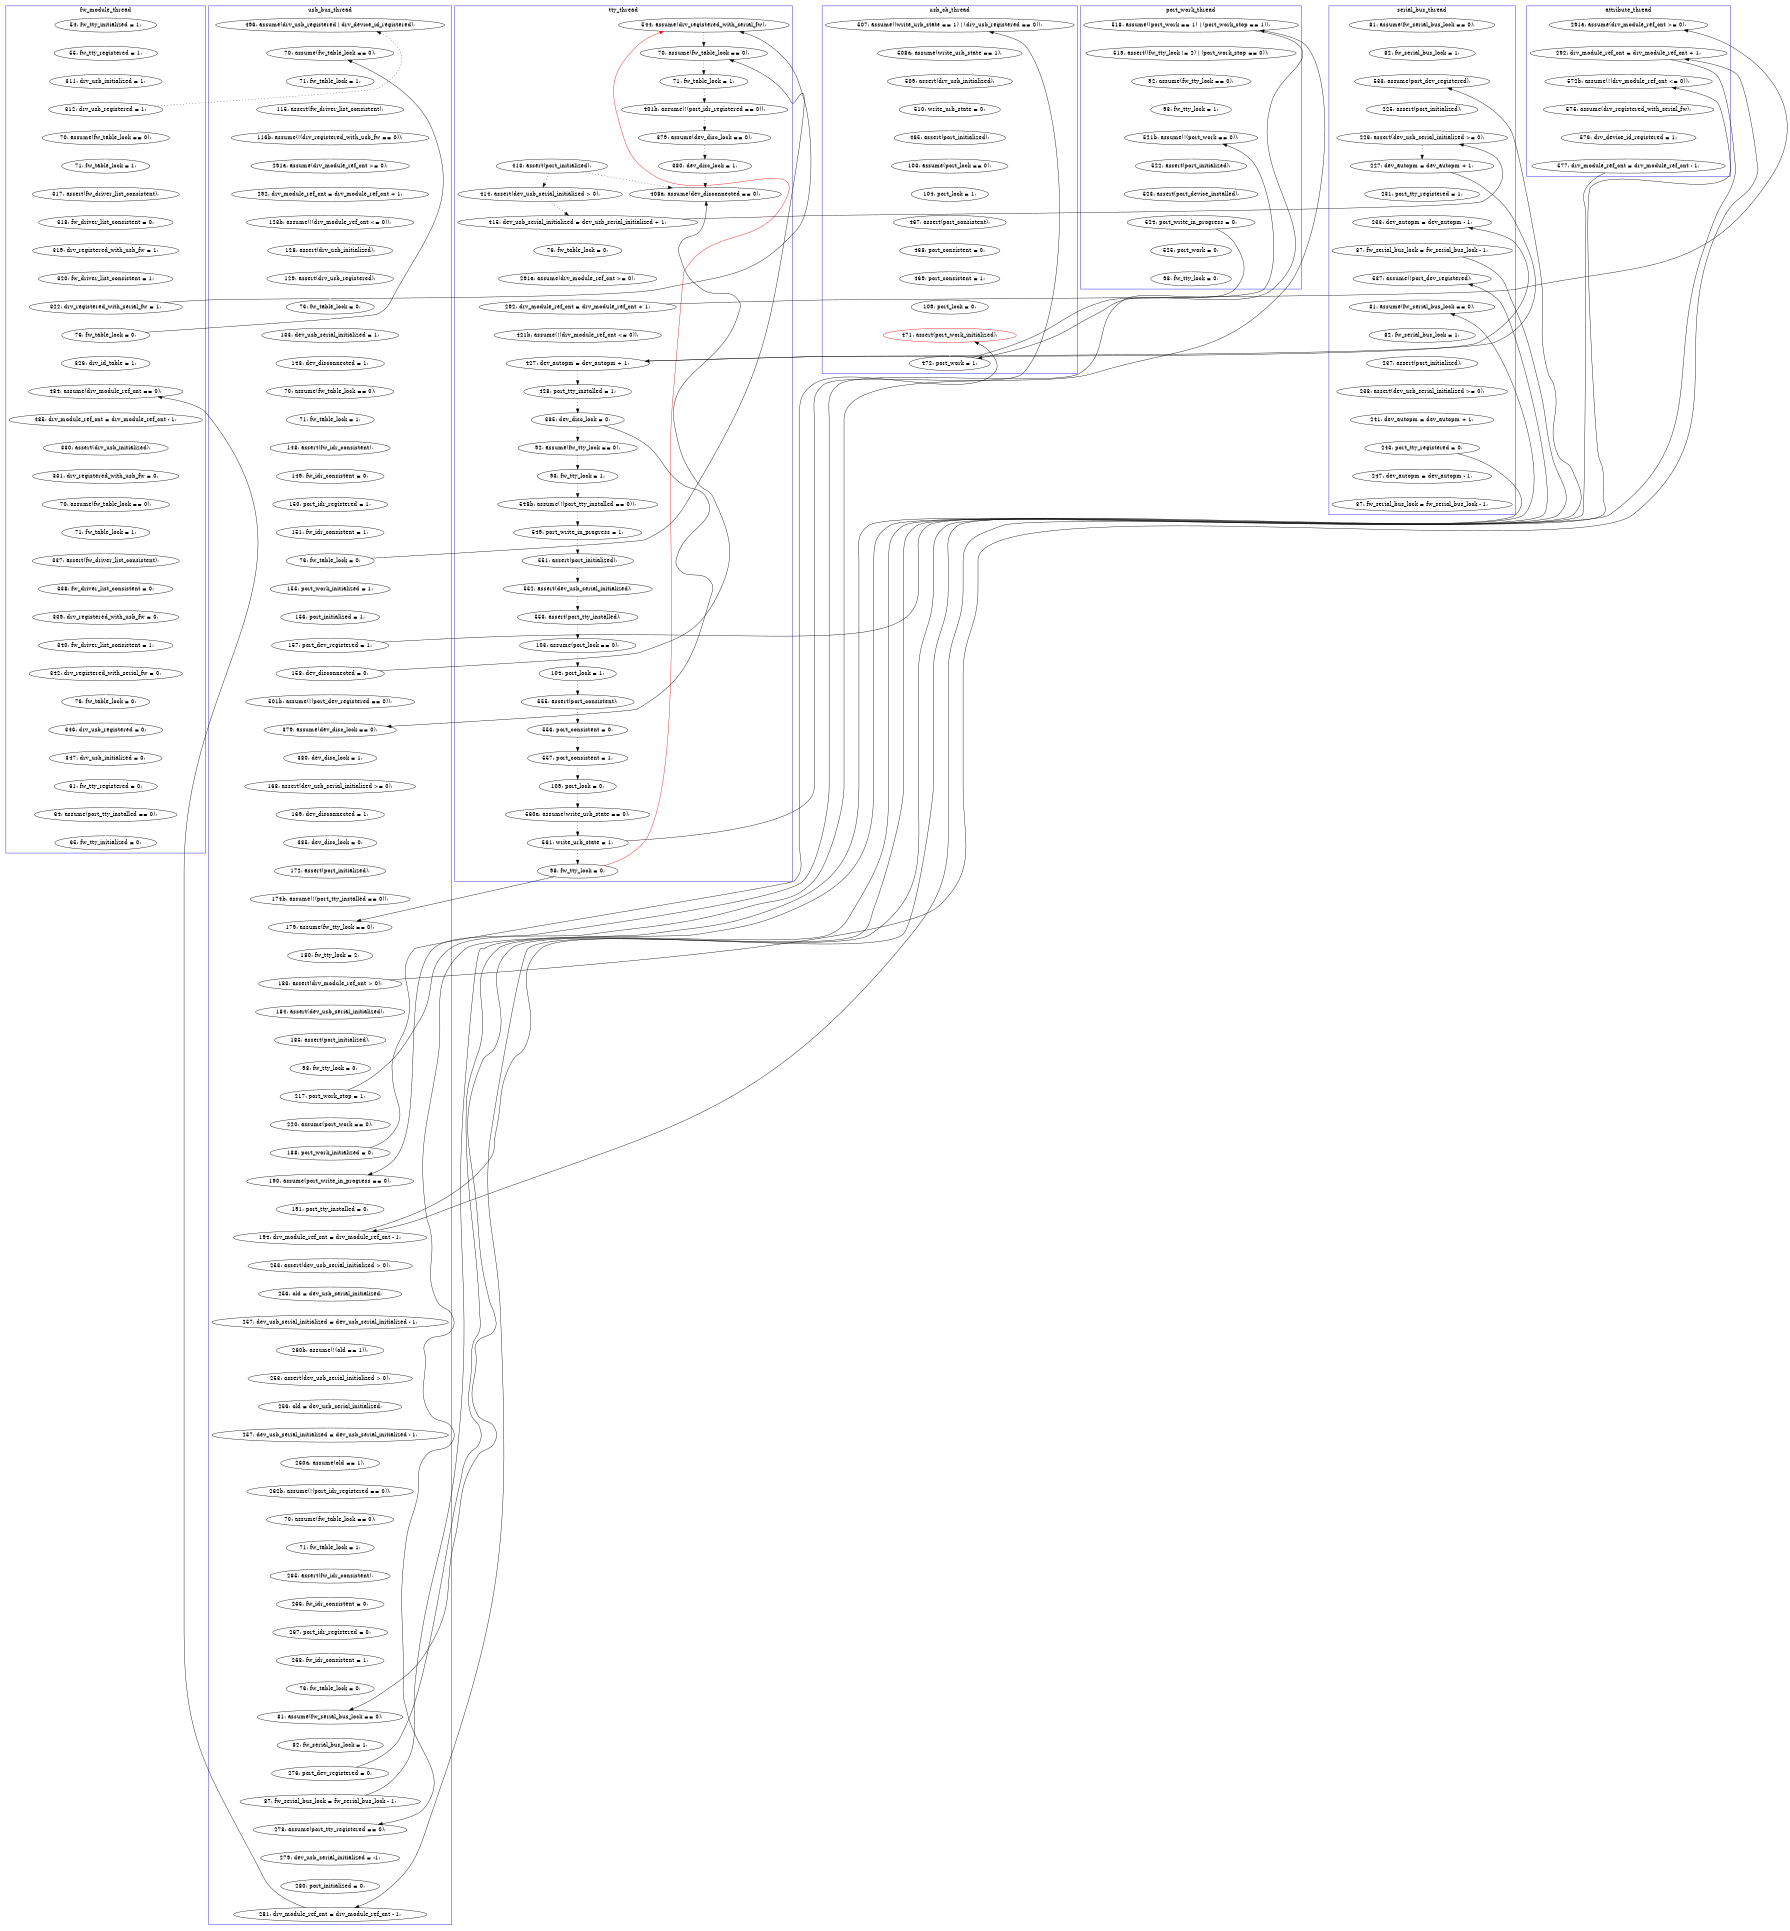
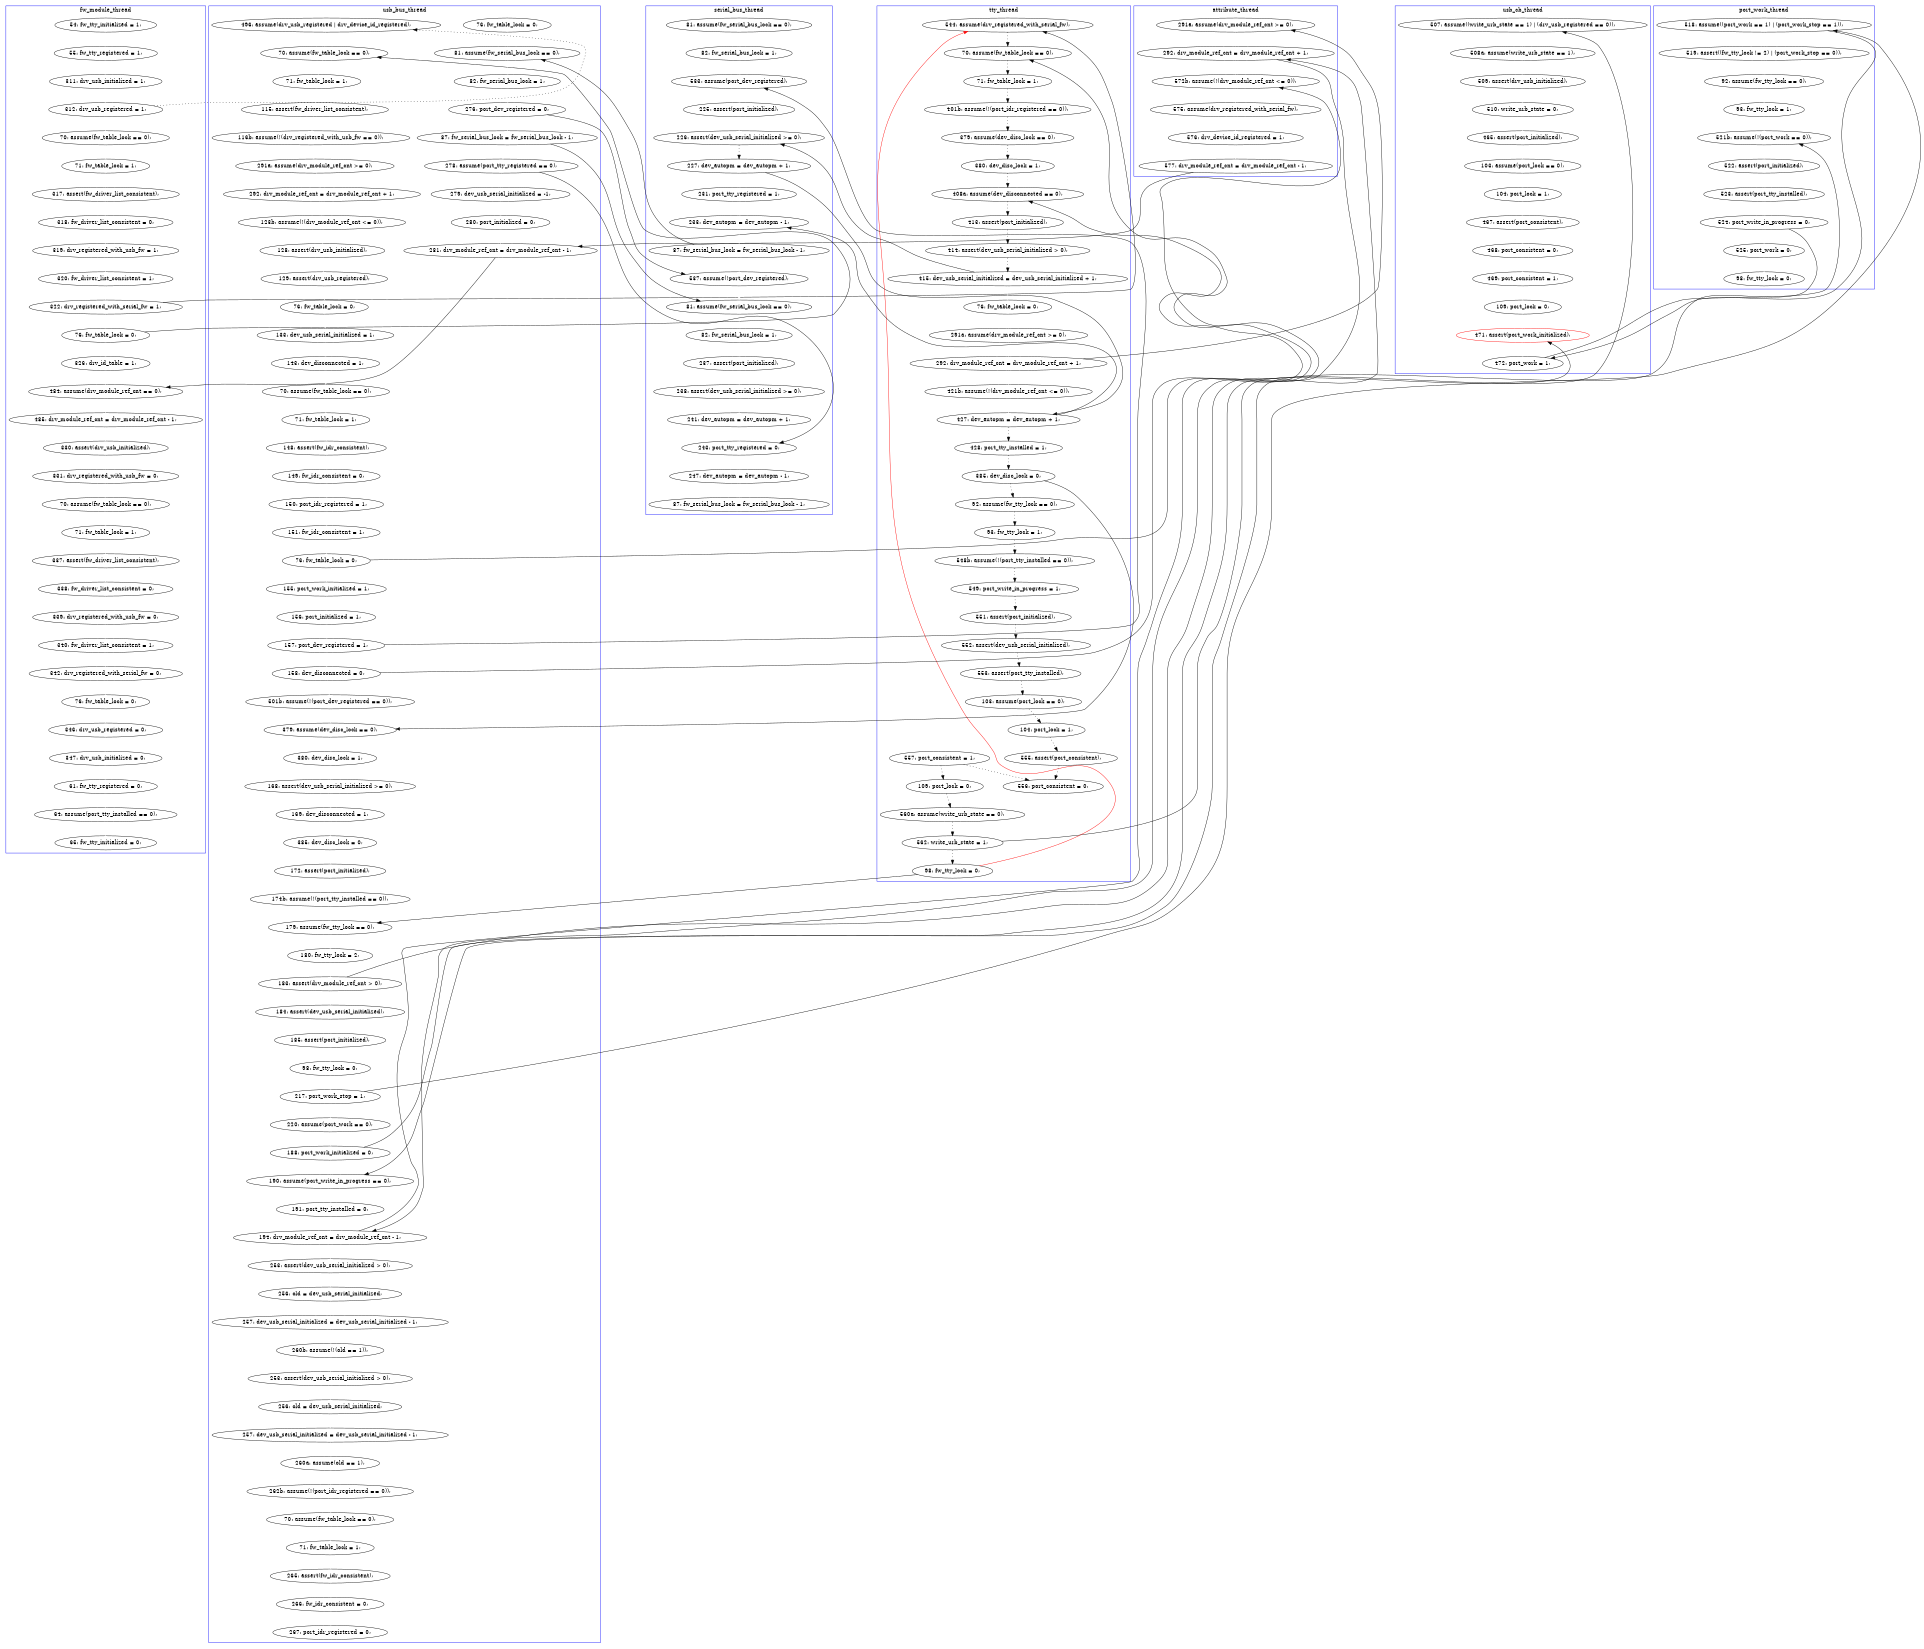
edge "413: assert(port_initialized);" -> "408a: assume(dev_disconnected == 0);": reversed
node "523: assert(port_device_installed);": label "523: assert(port_device_installed);" -> "523: assert(port_tty_installed);"
edge "556: port_consistent = 0;" -> "557: port_consistent = 1;": reversed
node "561: write_urb_state = 1;": label "561: write_urb_state = 1;" -> "562: write_urb_state = 1;"
edge "243: port_tty_registered = 0;" -> "278: assume(port_tty_registered == 0);": reversed
node "268: fw_idr_consistent = 1;": removed
